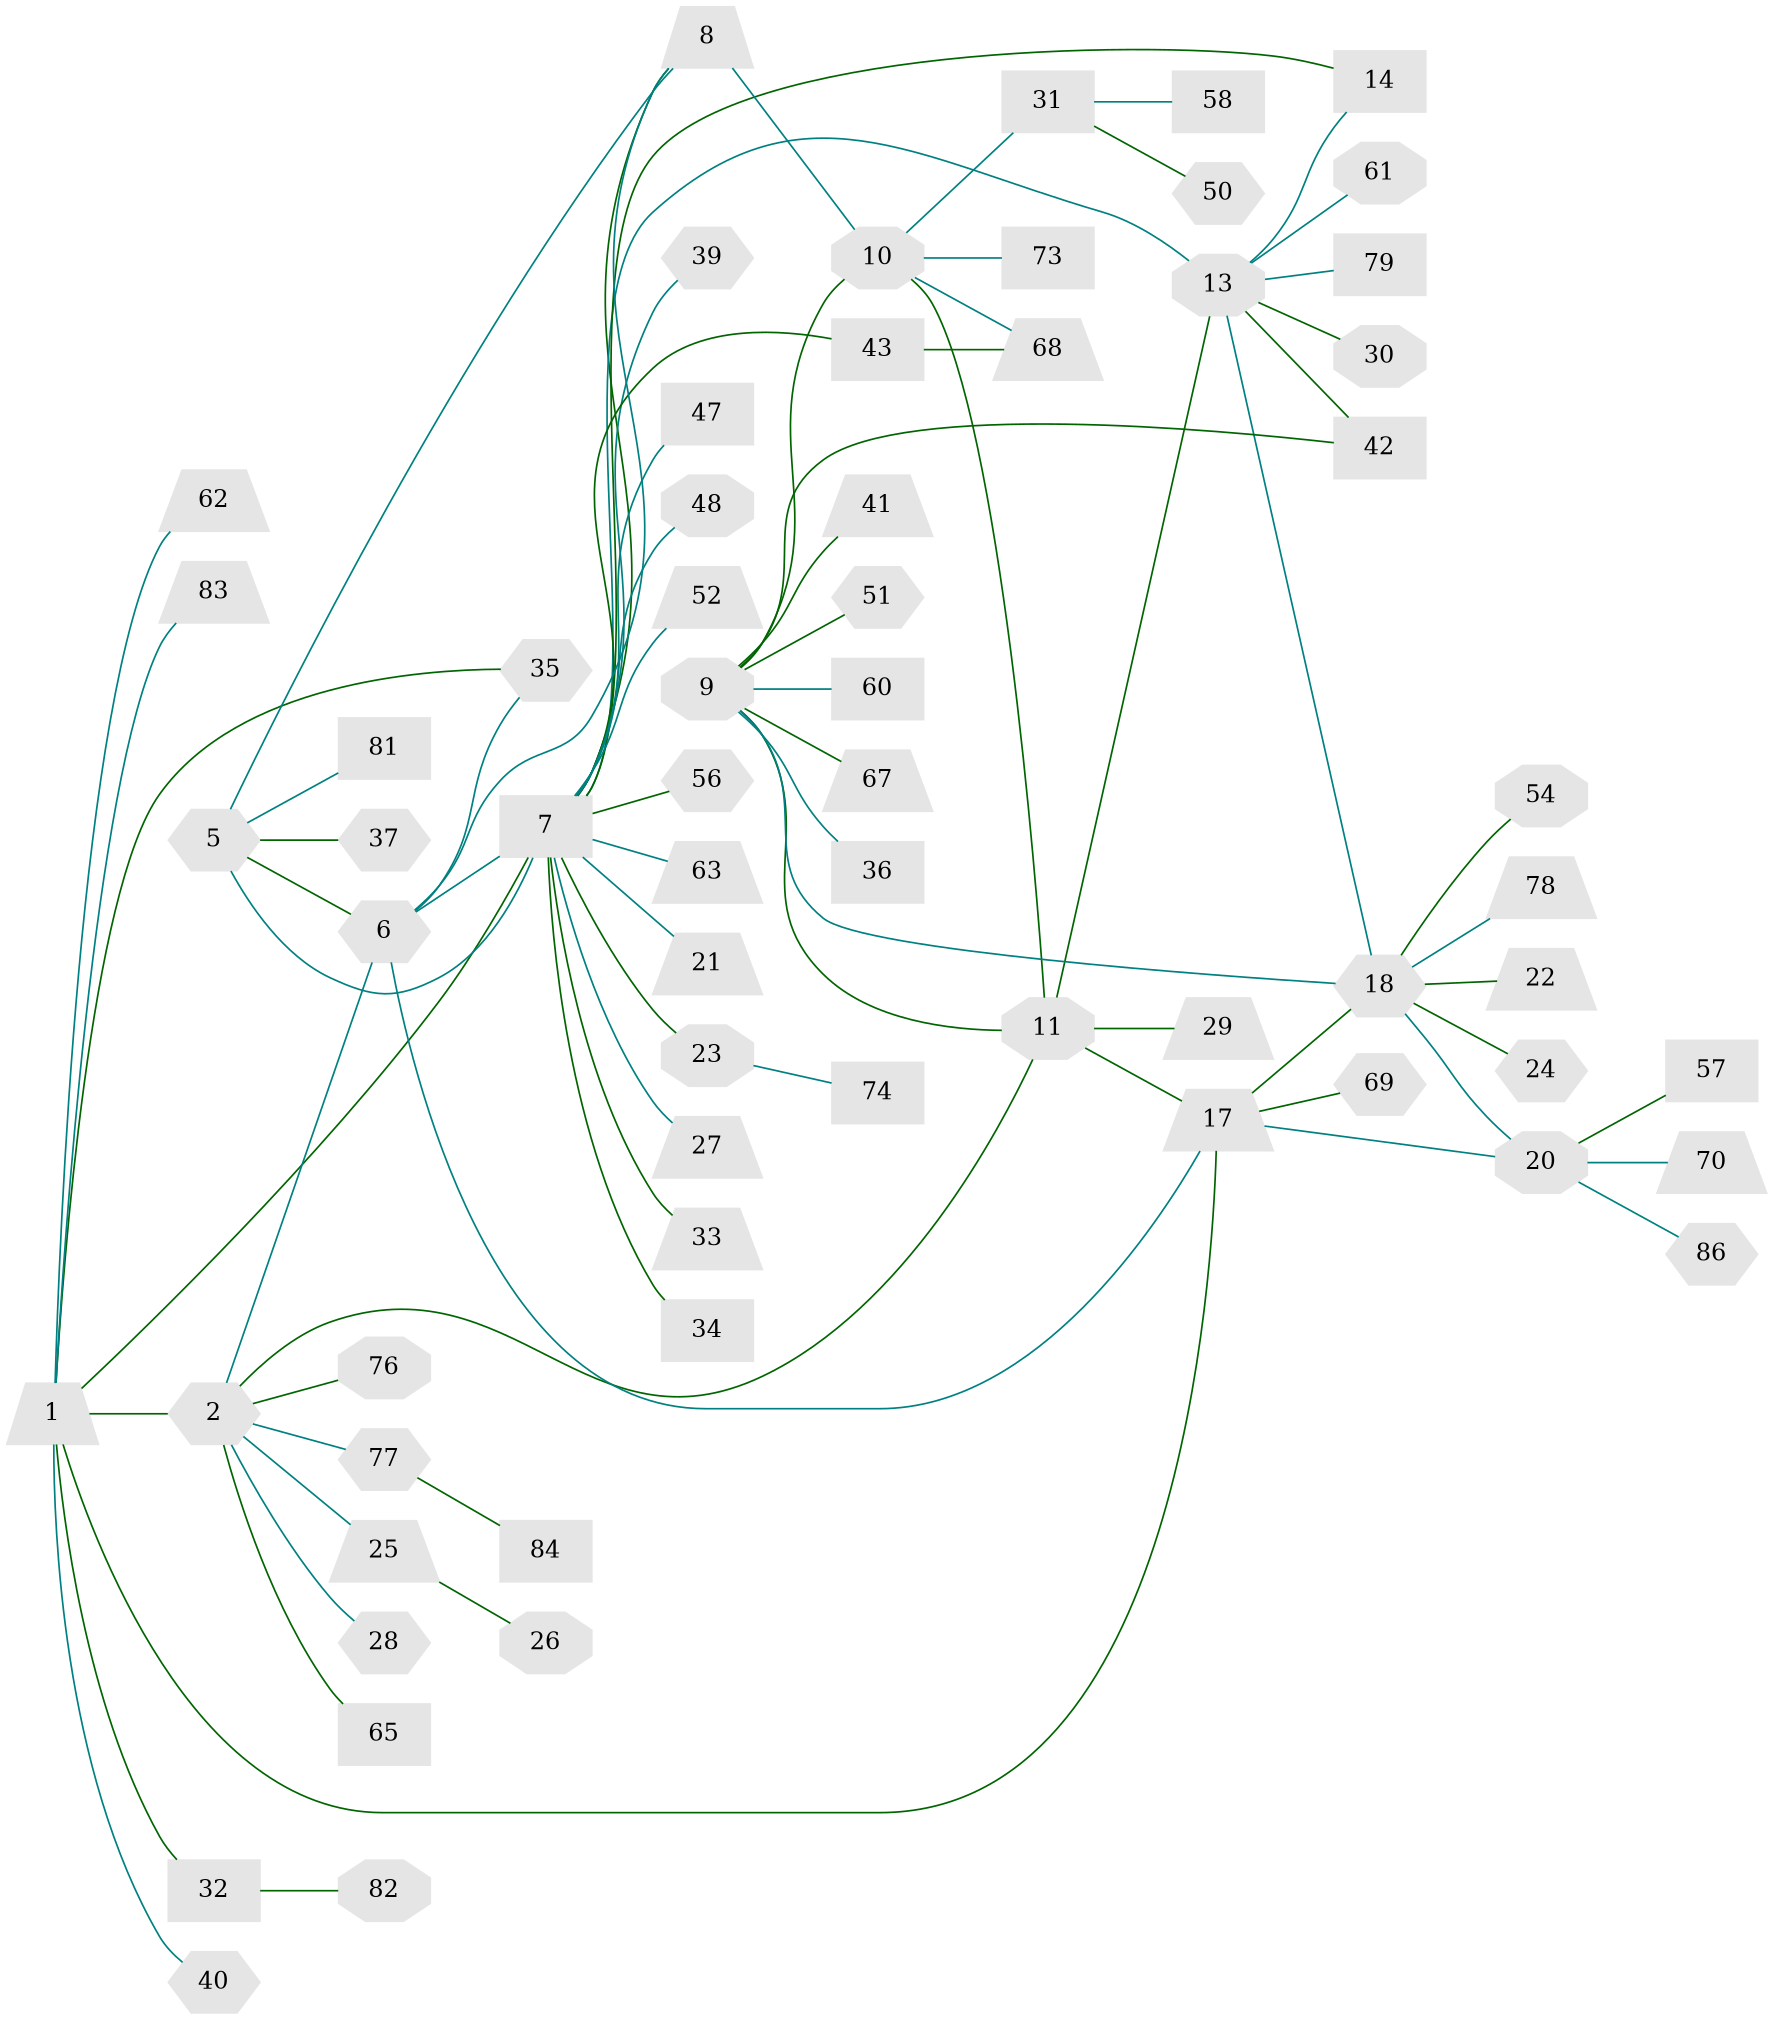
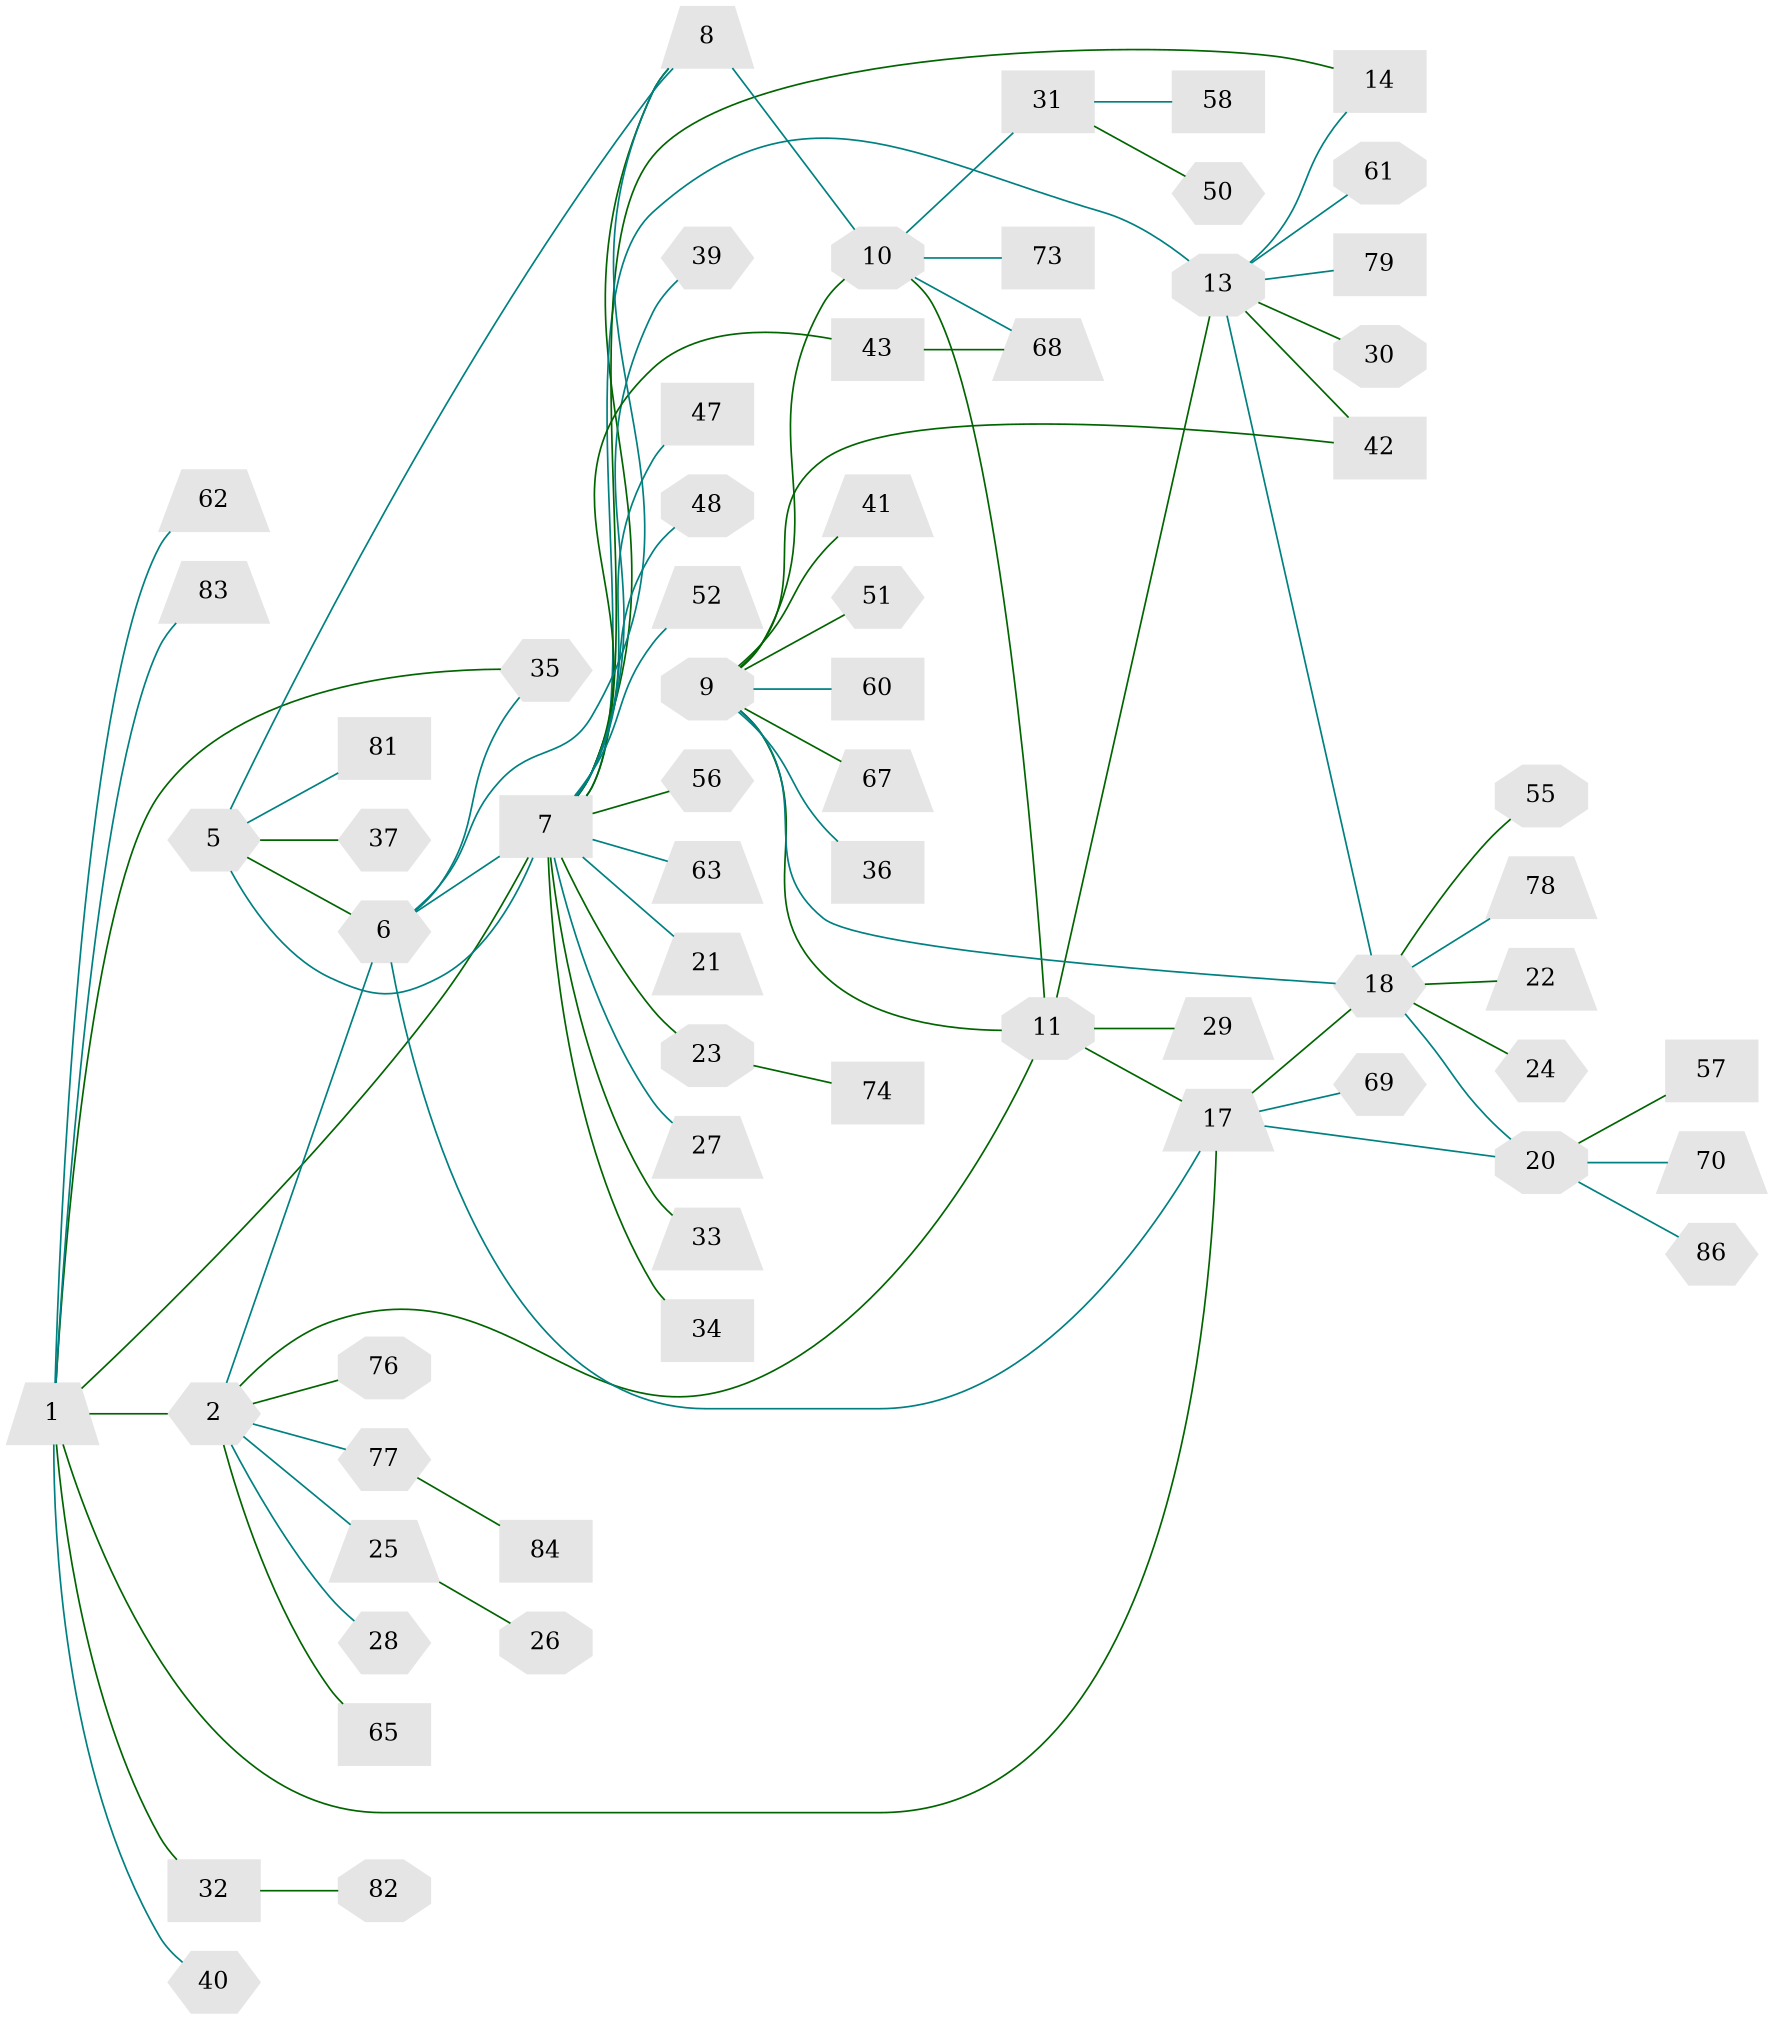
node "54": label "54" -> "55"
edge "23" -- "74": color teal -> darkgreen
edge "69" -- "17": color darkgreen -> teal
